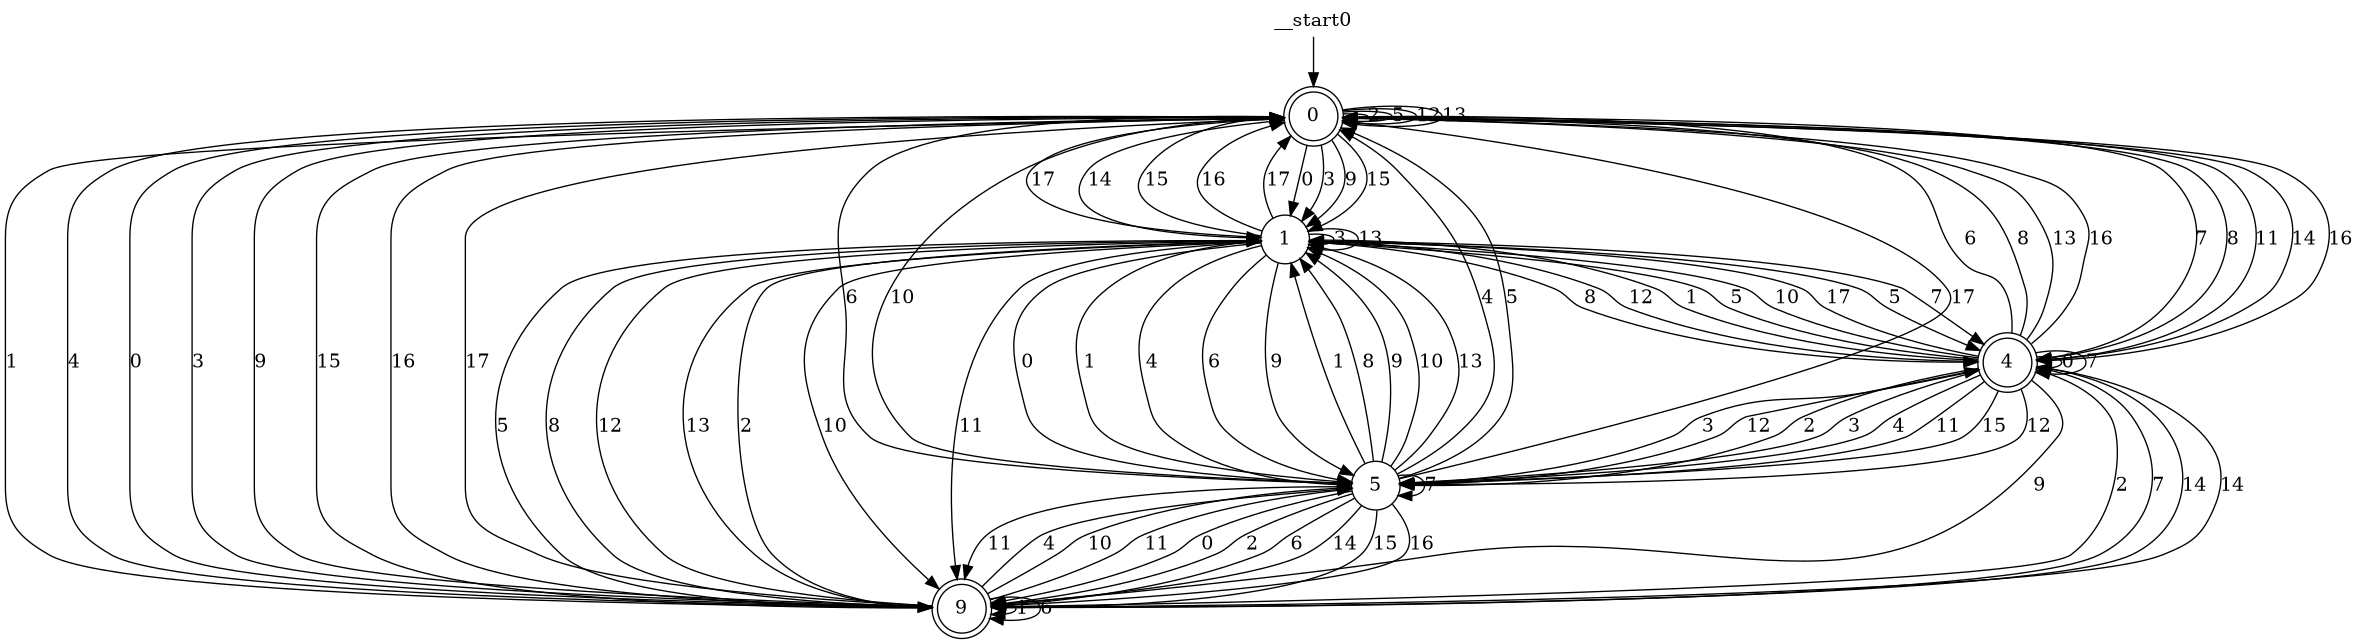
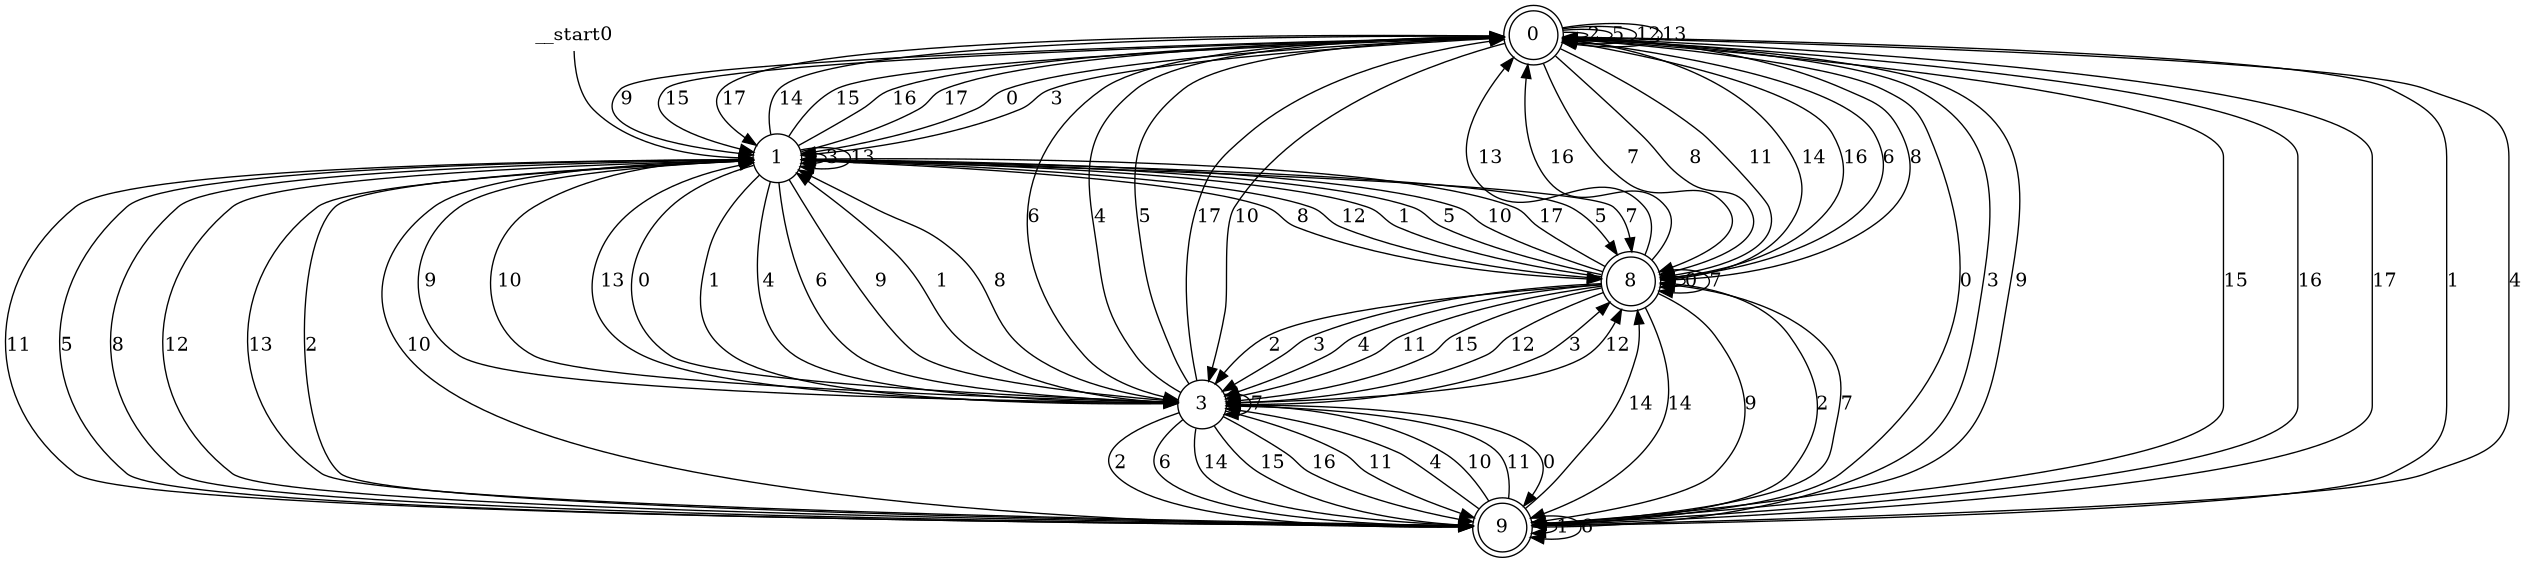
edge "__start0" -> "0": now "__start0" -> "1"
node "4": label "4" -> "8"
node "5": label "5" -> "3"
